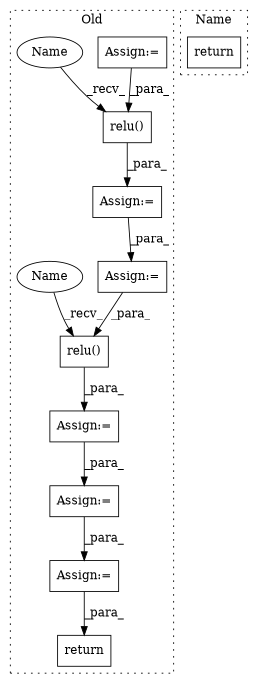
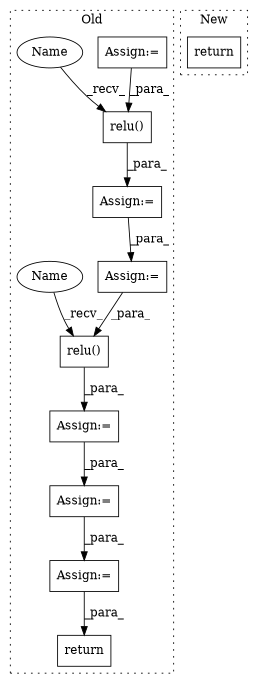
cluster "Name": label "Name" -> "New"
